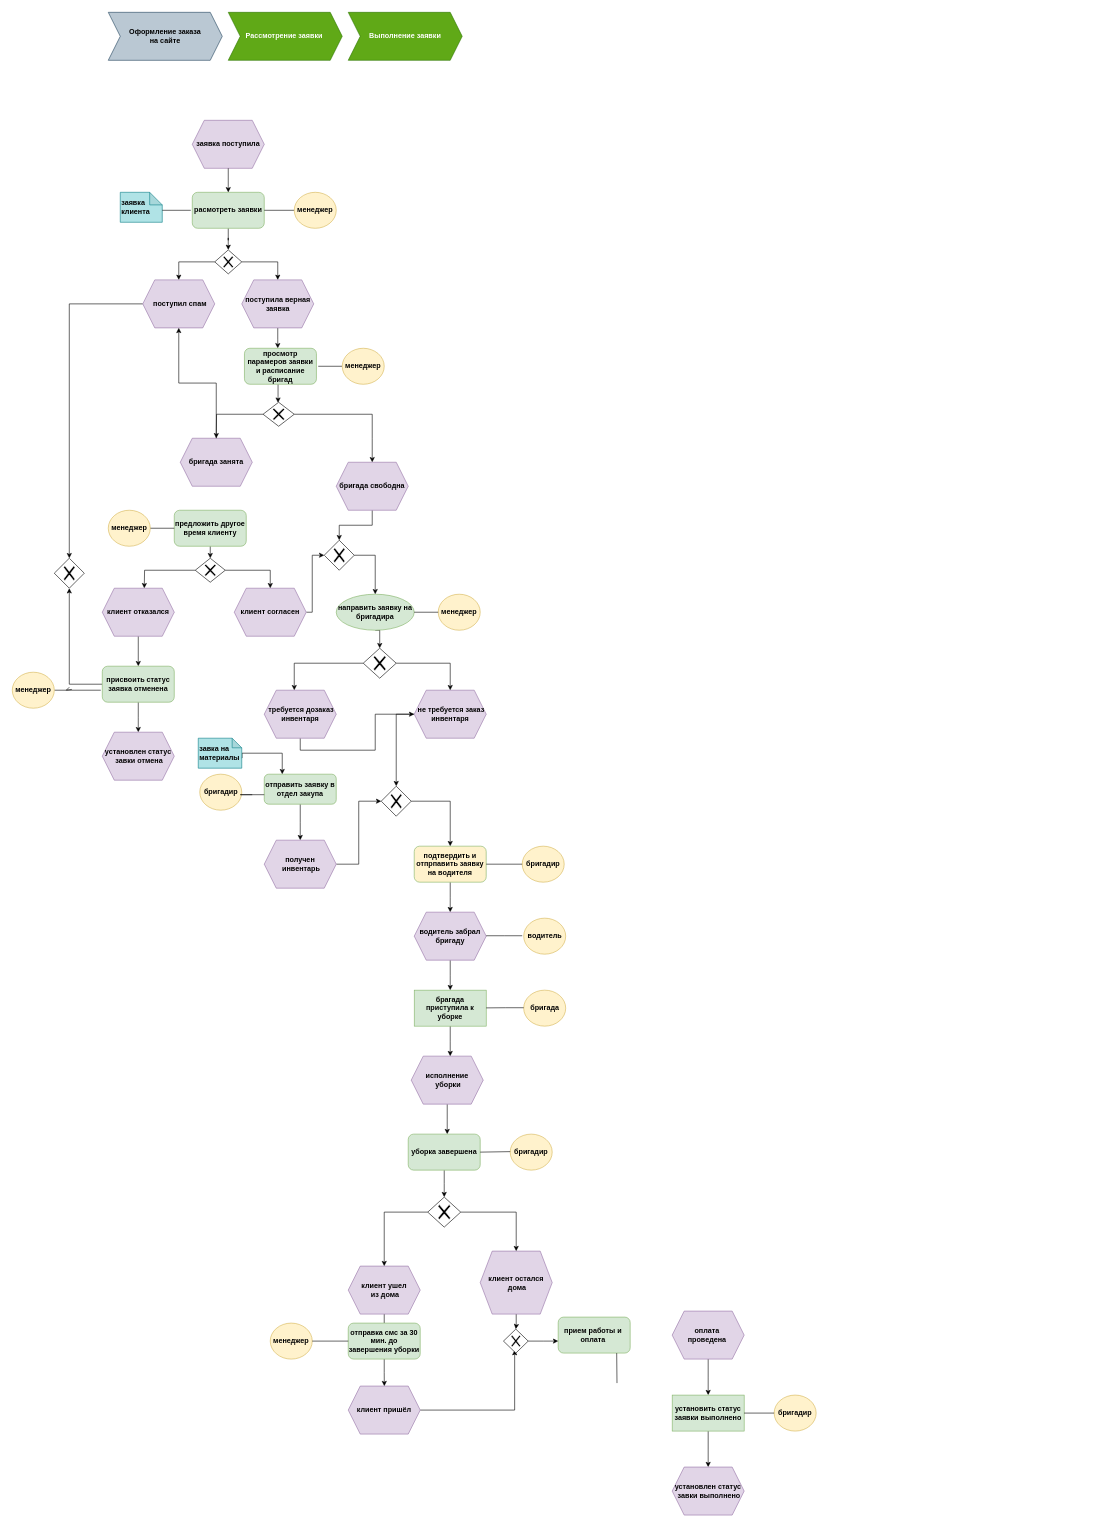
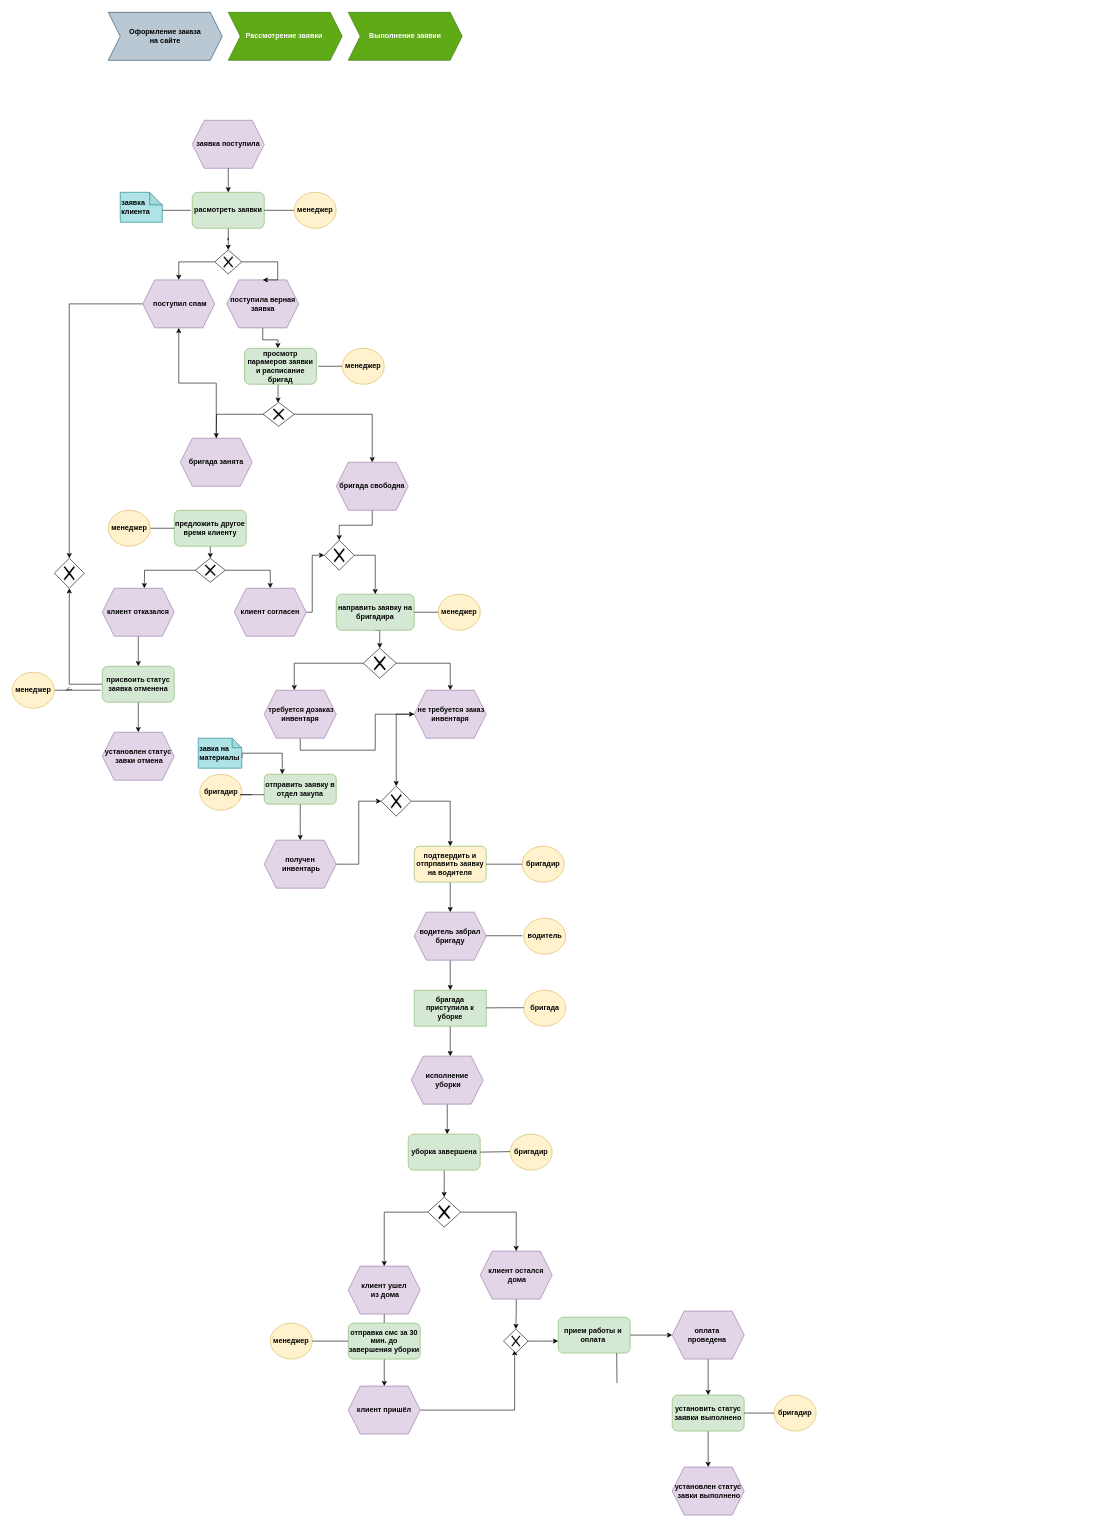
node "поступила верная заявка": moved (278, 304) -> (263, 304)
node "направить заявку на бригадира": shape ellipse -> rounded rectangle
node "клиент остался дома": size 72x63 -> 72x48
edge "прием работы и оплата" -> "оплата проведена": added
node "установить статус заявки выполнено": shape rectangle -> rounded rectangle
